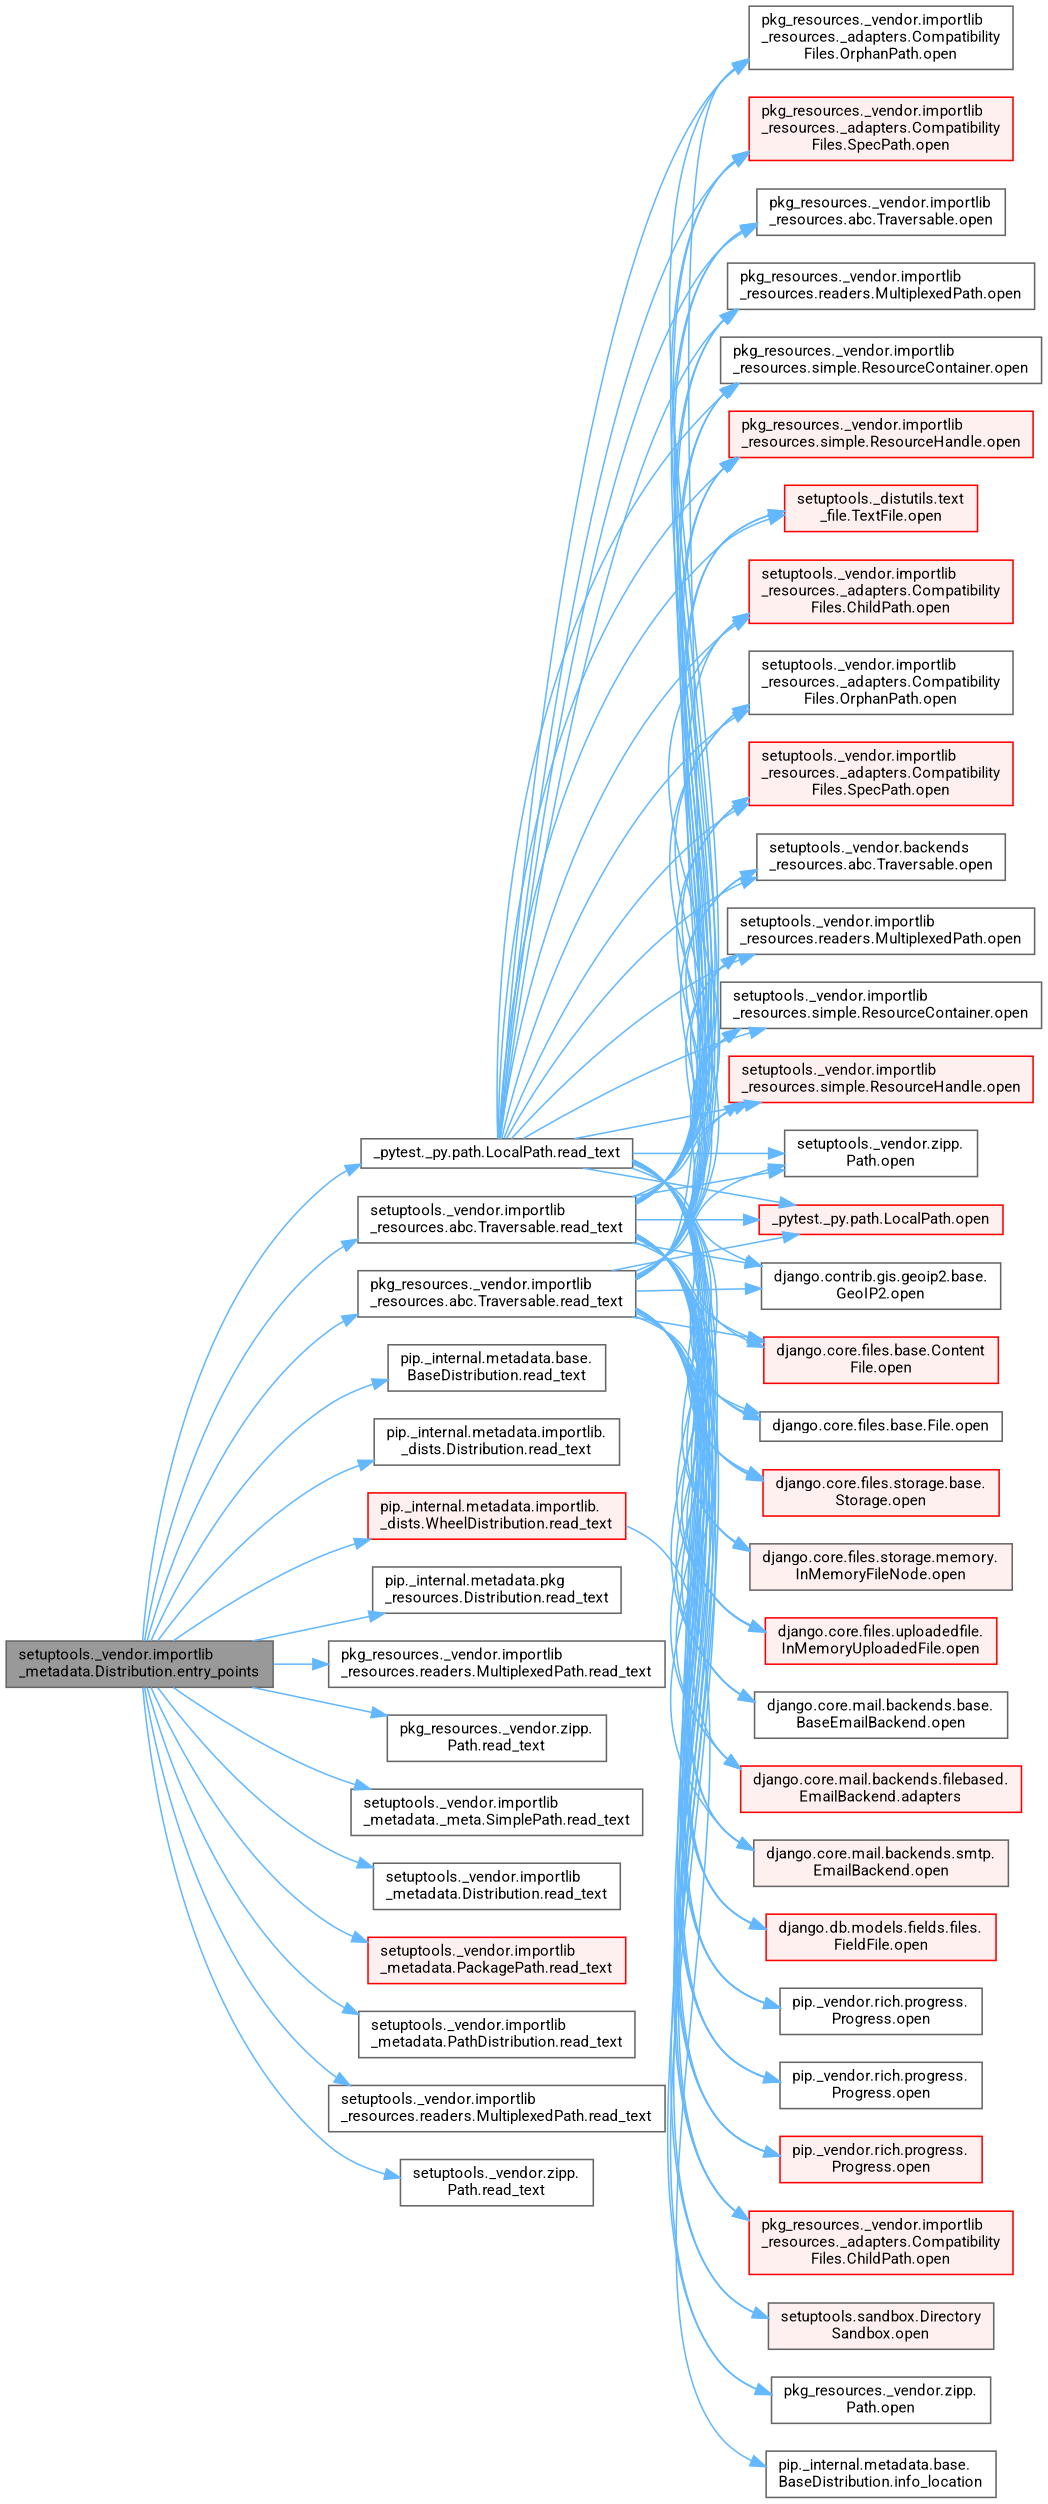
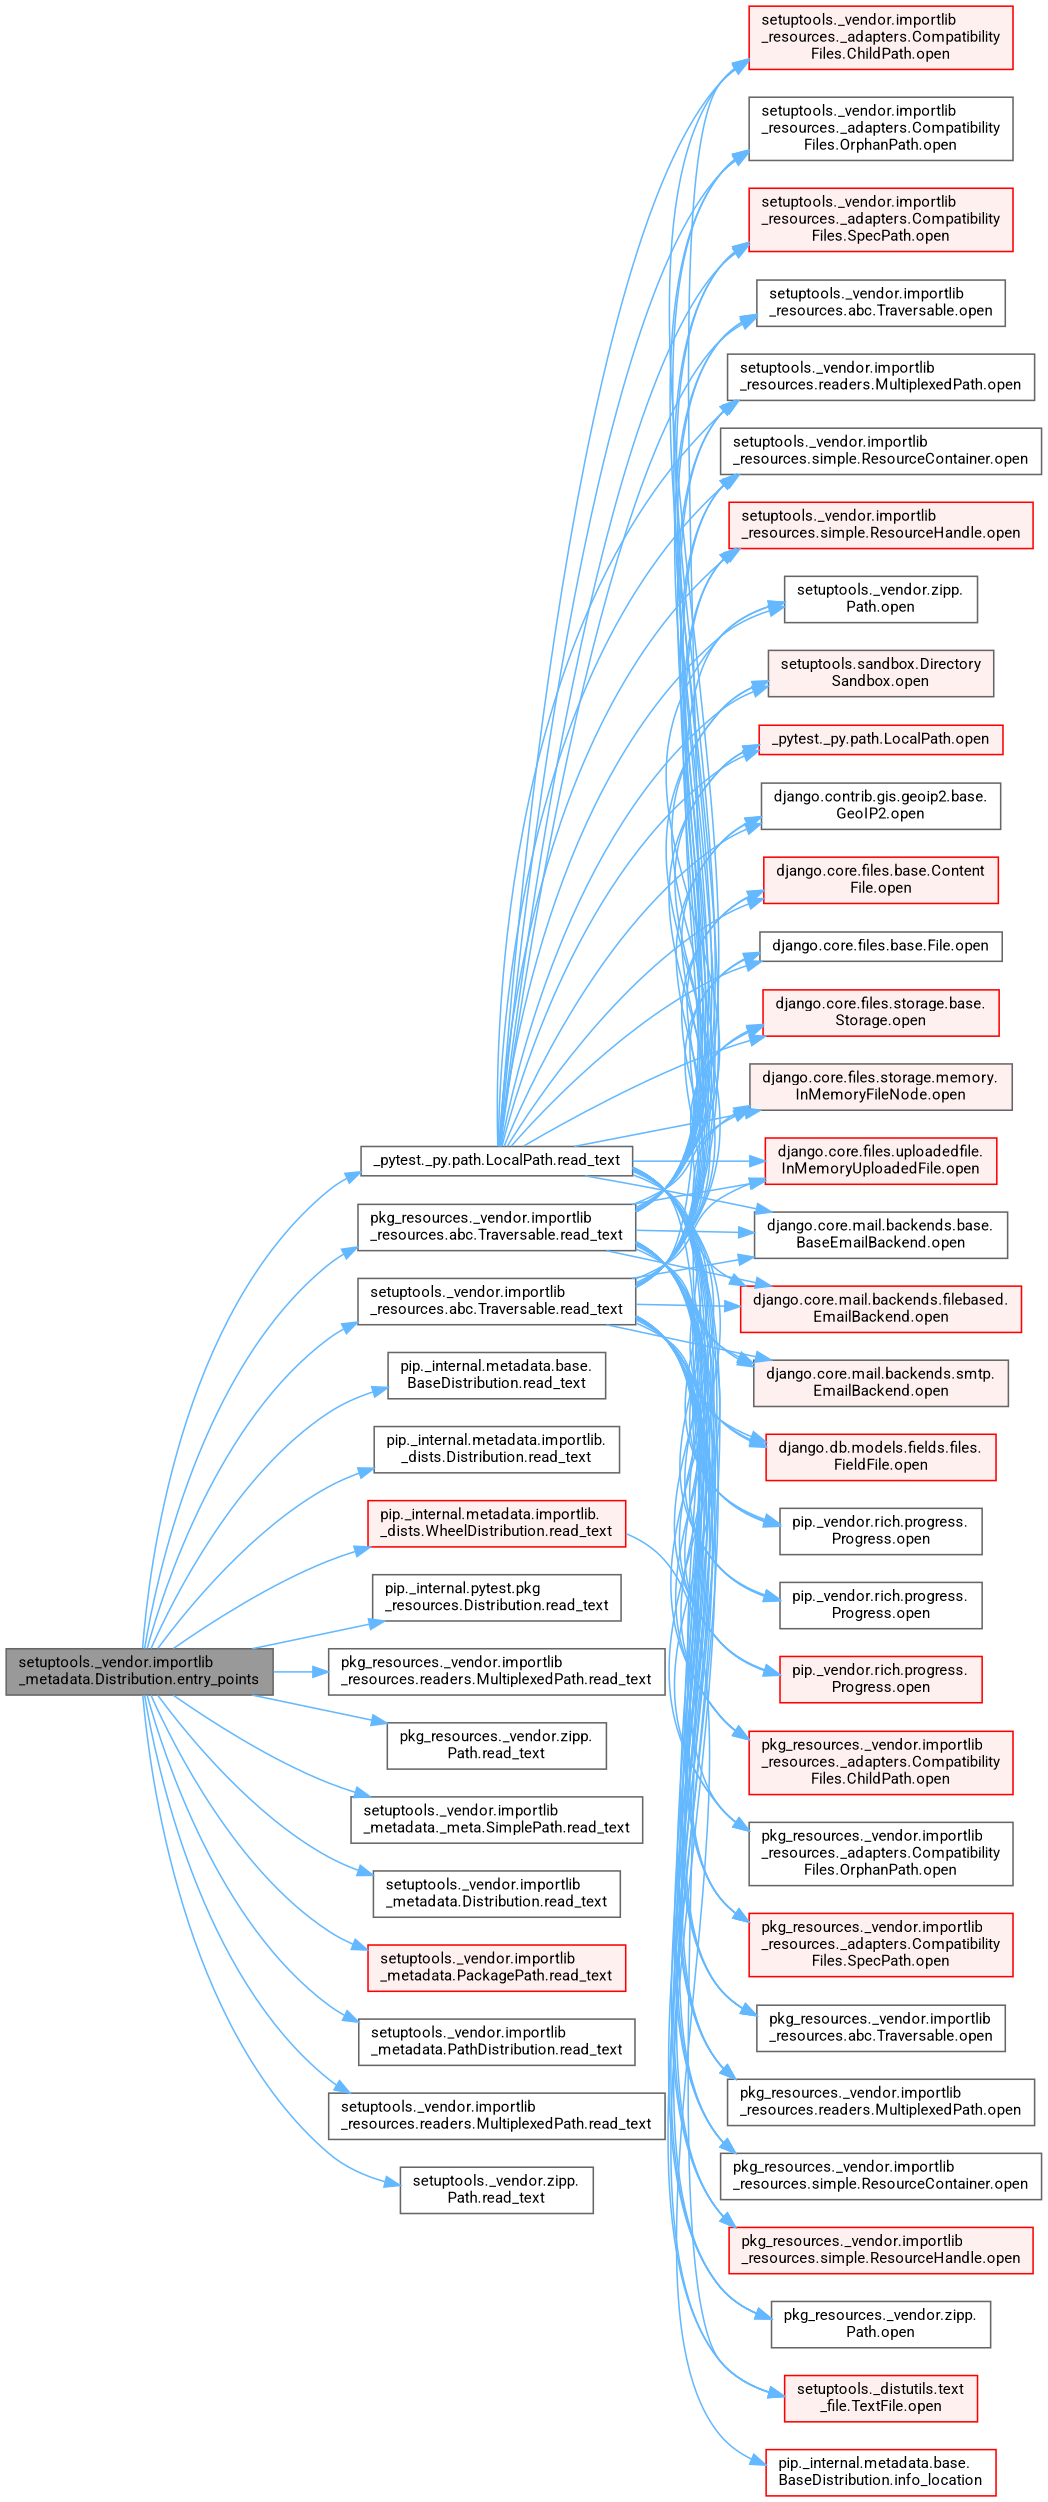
node "setuptools._vendor.backends _resources.abc.Traversable.open": label "setuptools._vendor.backends _resources.abc.Traversable.open" -> "setuptools._vendor.importlib _resources.abc.Traversable.open"
edge "_pytest._py.path.LocalPath.read_text" -> "setuptools.sandbox.Directory Sandbox.open": added
node "pip._internal.metadata.pkg _resources.Distribution.read_text": label "pip._internal.metadata.pkg _resources.Distribution.read_text" -> "pip._internal.pytest.pkg _resources.Distribution.read_text"
edge "_pytest._py.path.LocalPath.read_text" -> "pkg_resources._vendor.zipp. Path.open": added
node "django.core.mail.backends.filebased. EmailBackend.adapters": label "django.core.mail.backends.filebased. EmailBackend.adapters" -> "django.core.mail.backends.filebased. EmailBackend.open"
node "pip._internal.metadata.base. BaseDistribution.info_location": color grey40 -> red
